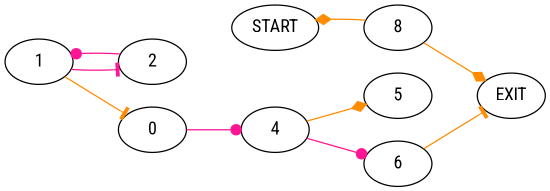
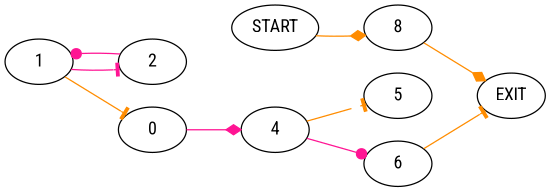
edge "8" -> "START": reversed
edge "4" -> "5": arrowhead diamond -> tee
edge "0" -> "4": arrowhead dot -> diamond
